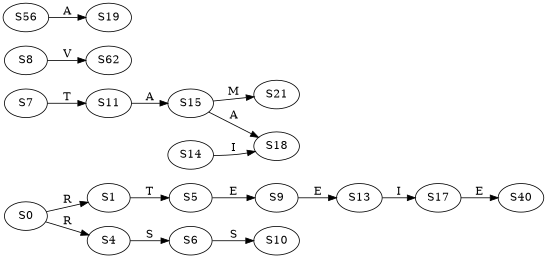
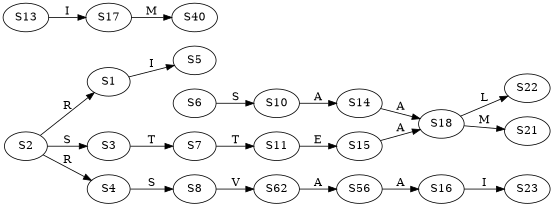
node "S19": label "S19" -> "S16"
node "S22": added
edge "S11" -> "S15": label "A" -> "E"
edge "S15" -> "S21": now "S18" -> "S21"
edge "S10" -> "S14": added, label "A"
node "S3": added
edge "S14" -> "S18": label "I" -> "A"
edge "S62" -> "S56": added, label "A"
node "S23": added
edge "S1" -> "S5": label "T" -> "I"
edge "S17" -> "S40": label "E" -> "M"
node "S9": removed
node "S0": label "S0" -> "S2"
edge "S4" -> "S6": now "S4" -> "S8"
